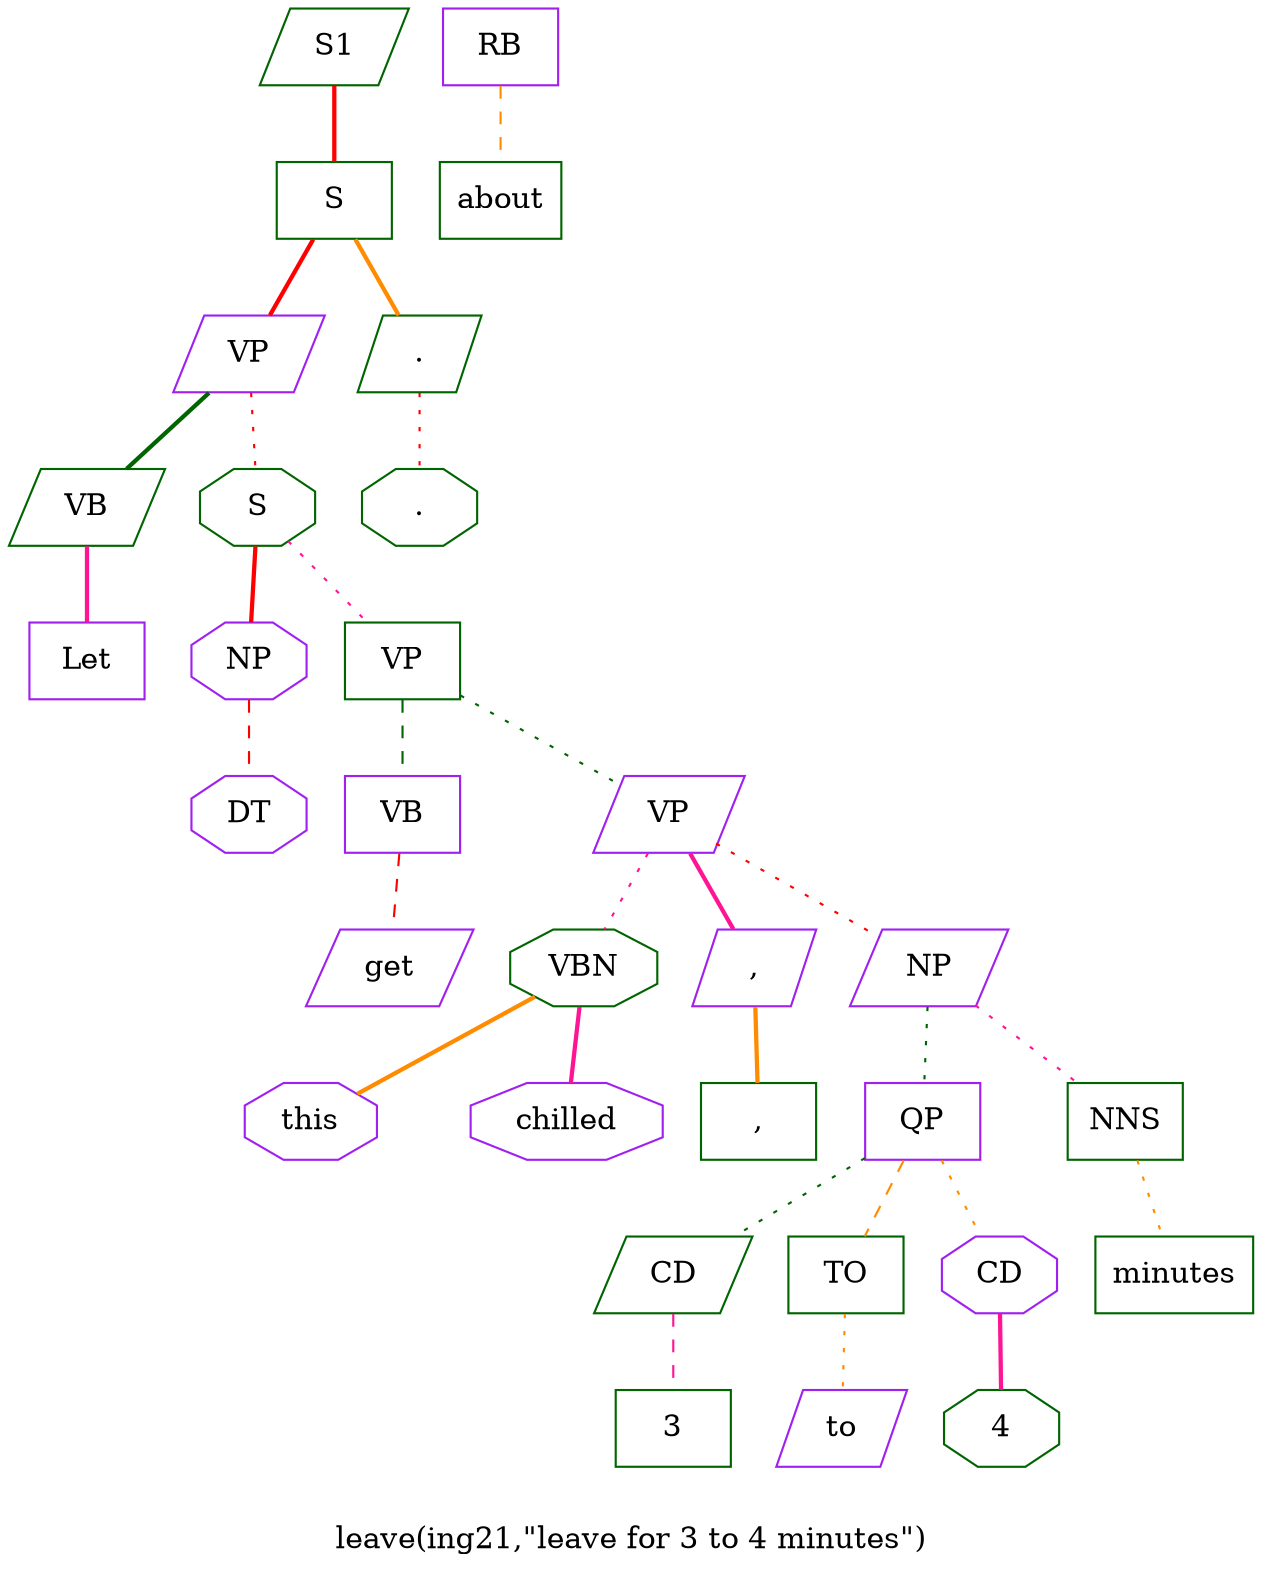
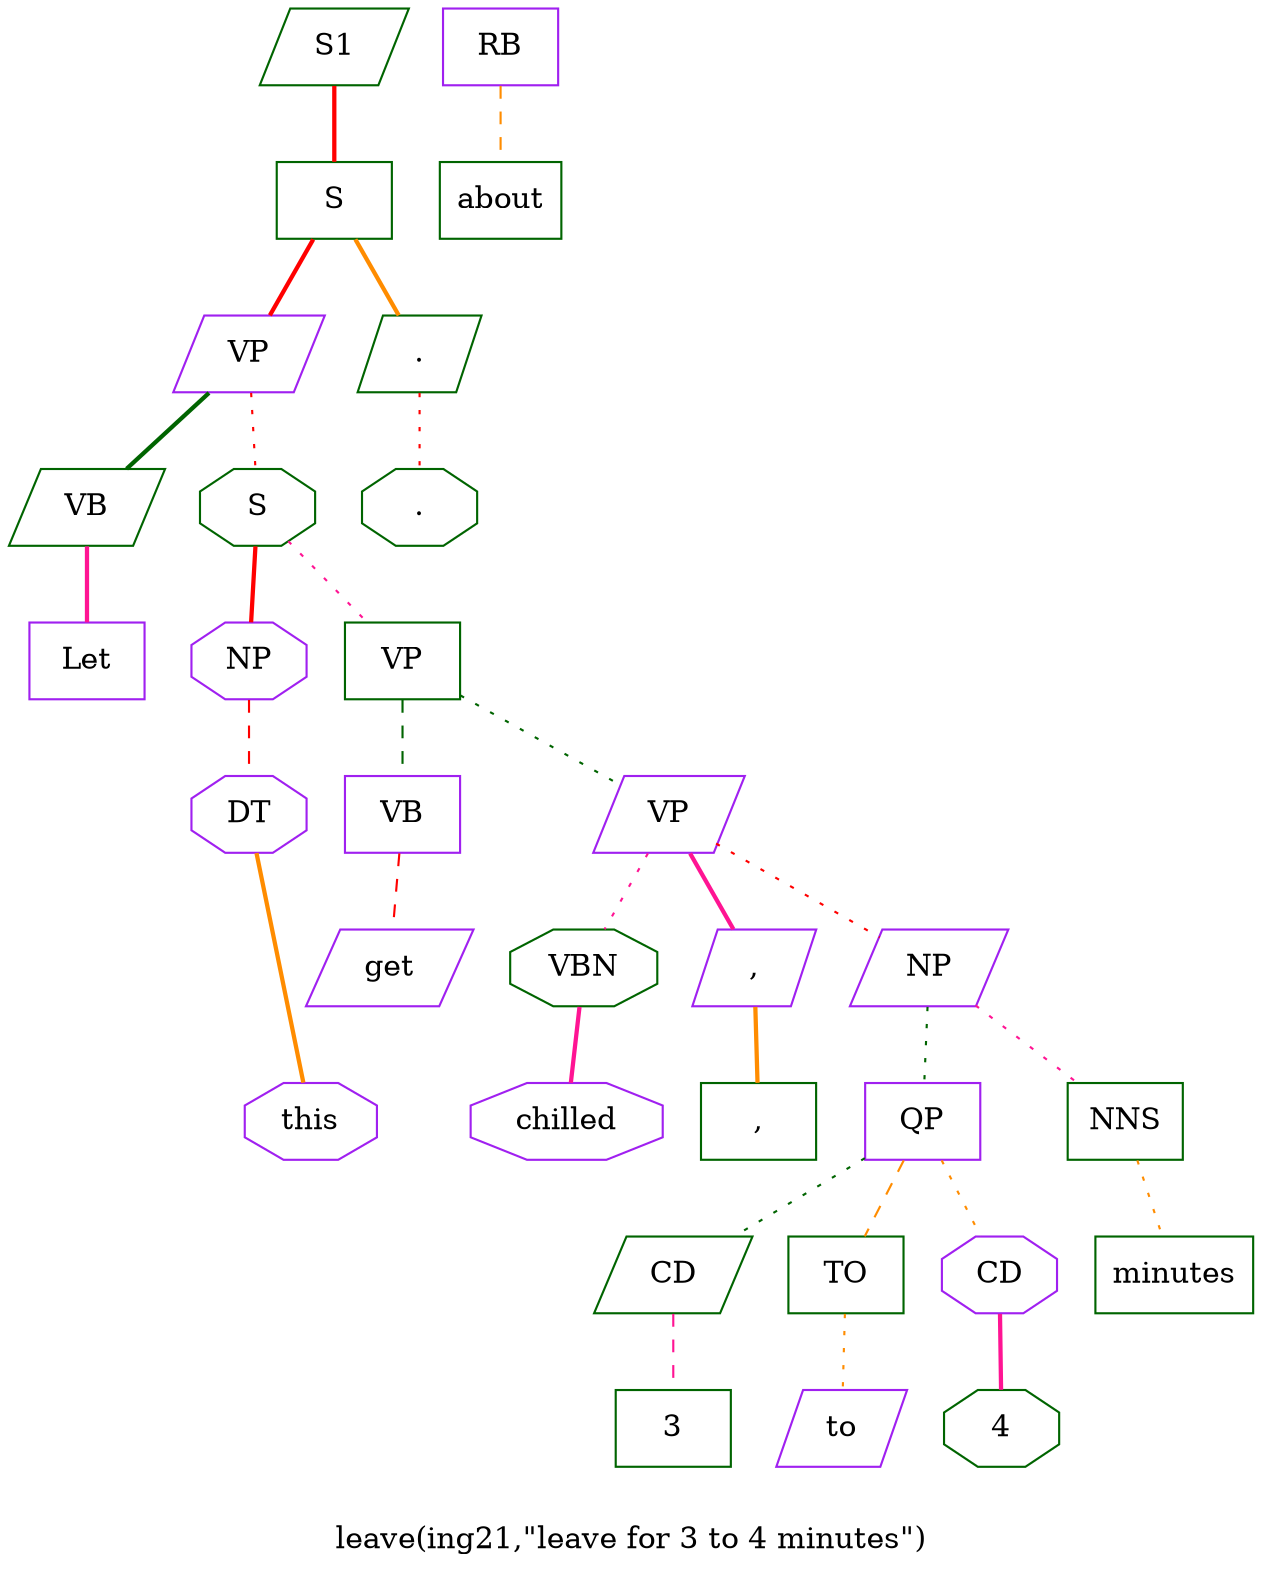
edge "VBN" -- "this": now "DT" -- "this"
